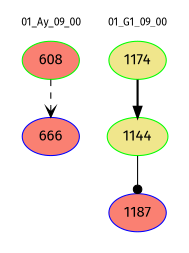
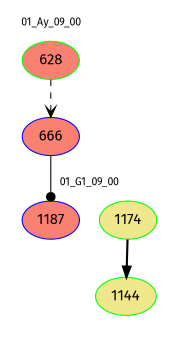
node "608": label "608" -> "628"
edge "1144" -> "1187": now "666" -> "1187"
